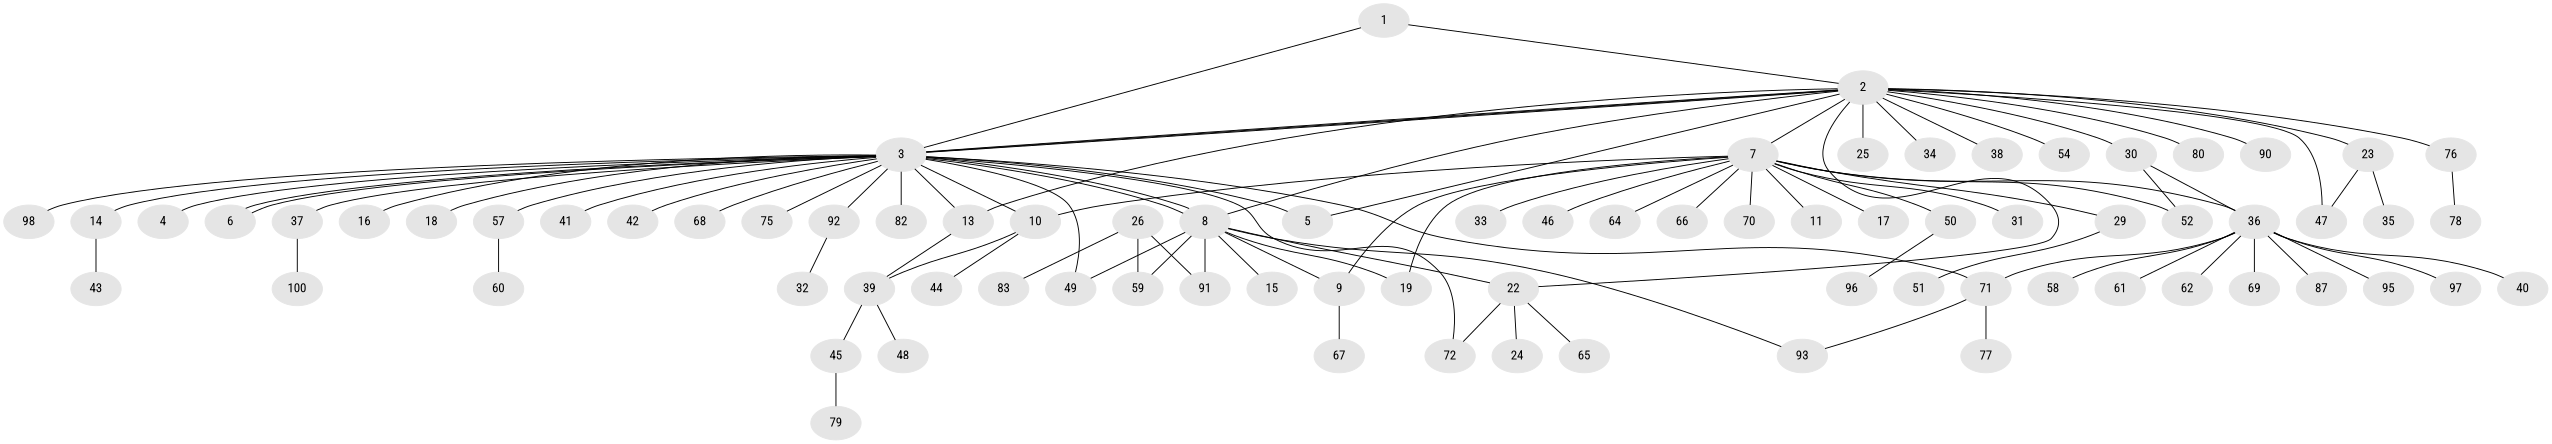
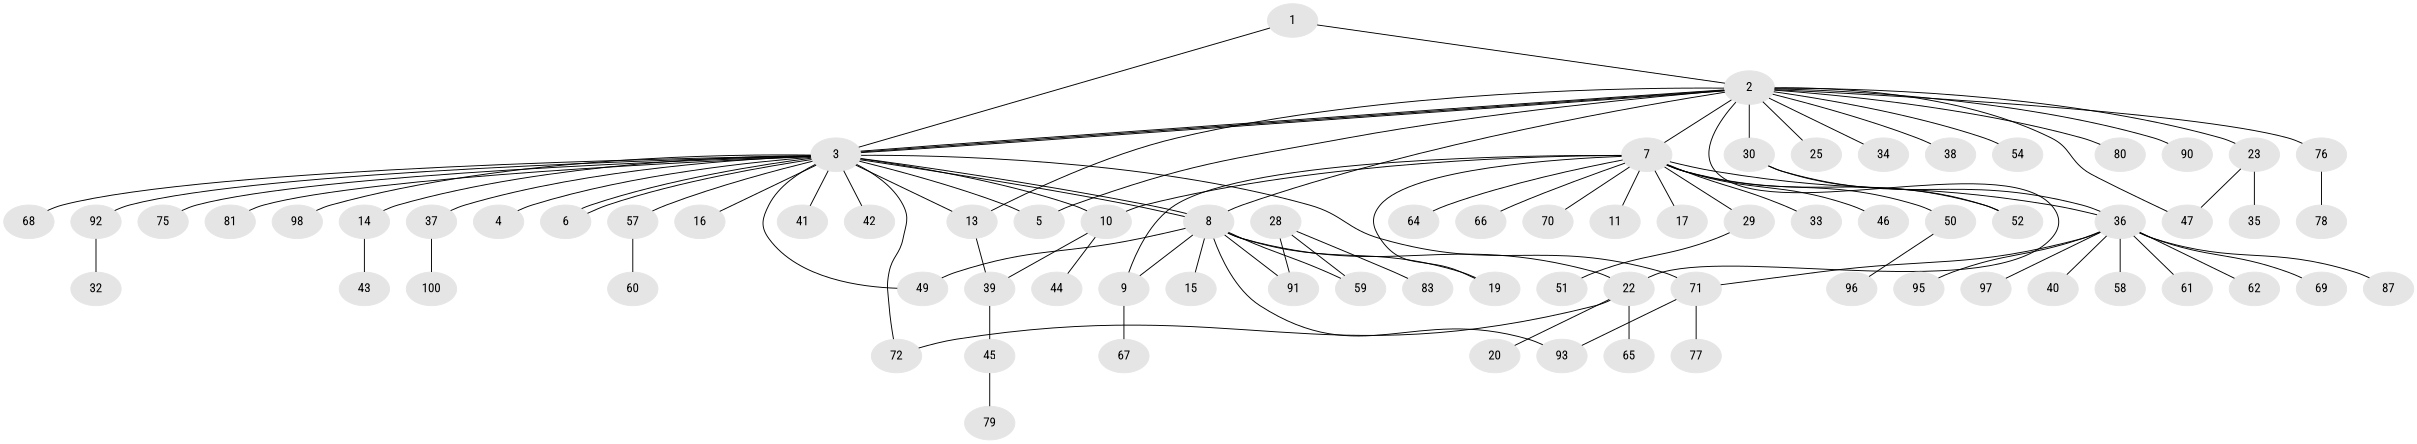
node "18": removed
node "82": label "82" -> "81"
node "26": label "26" -> "28"
node "31": removed
node "48": removed
node "24": label "24" -> "20"
